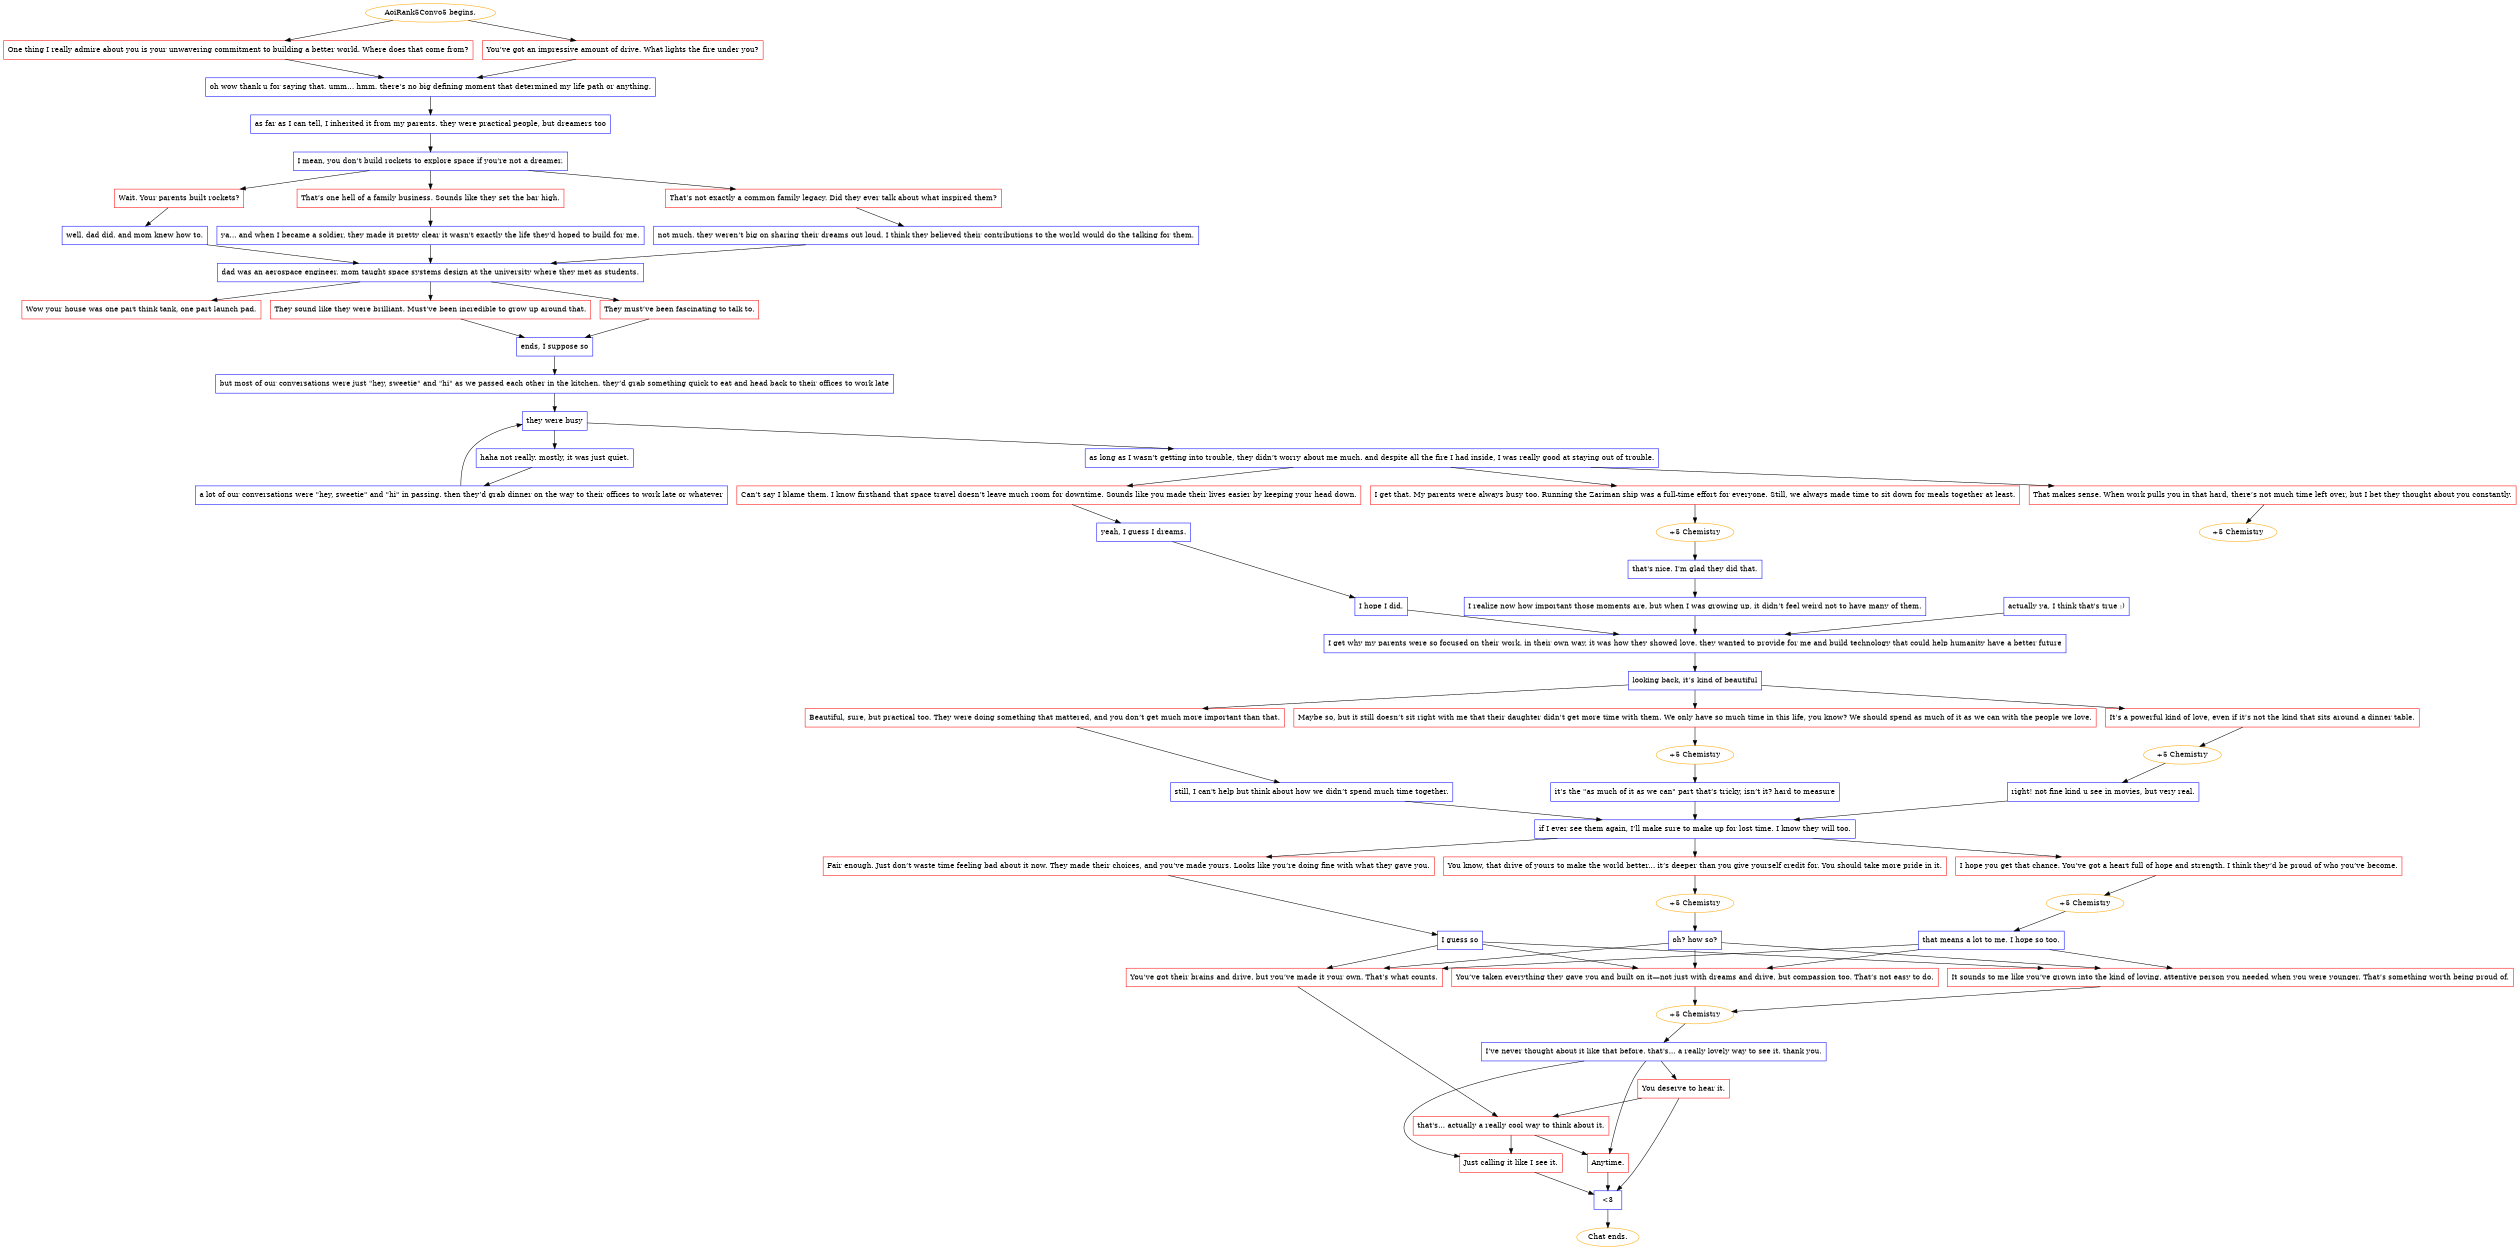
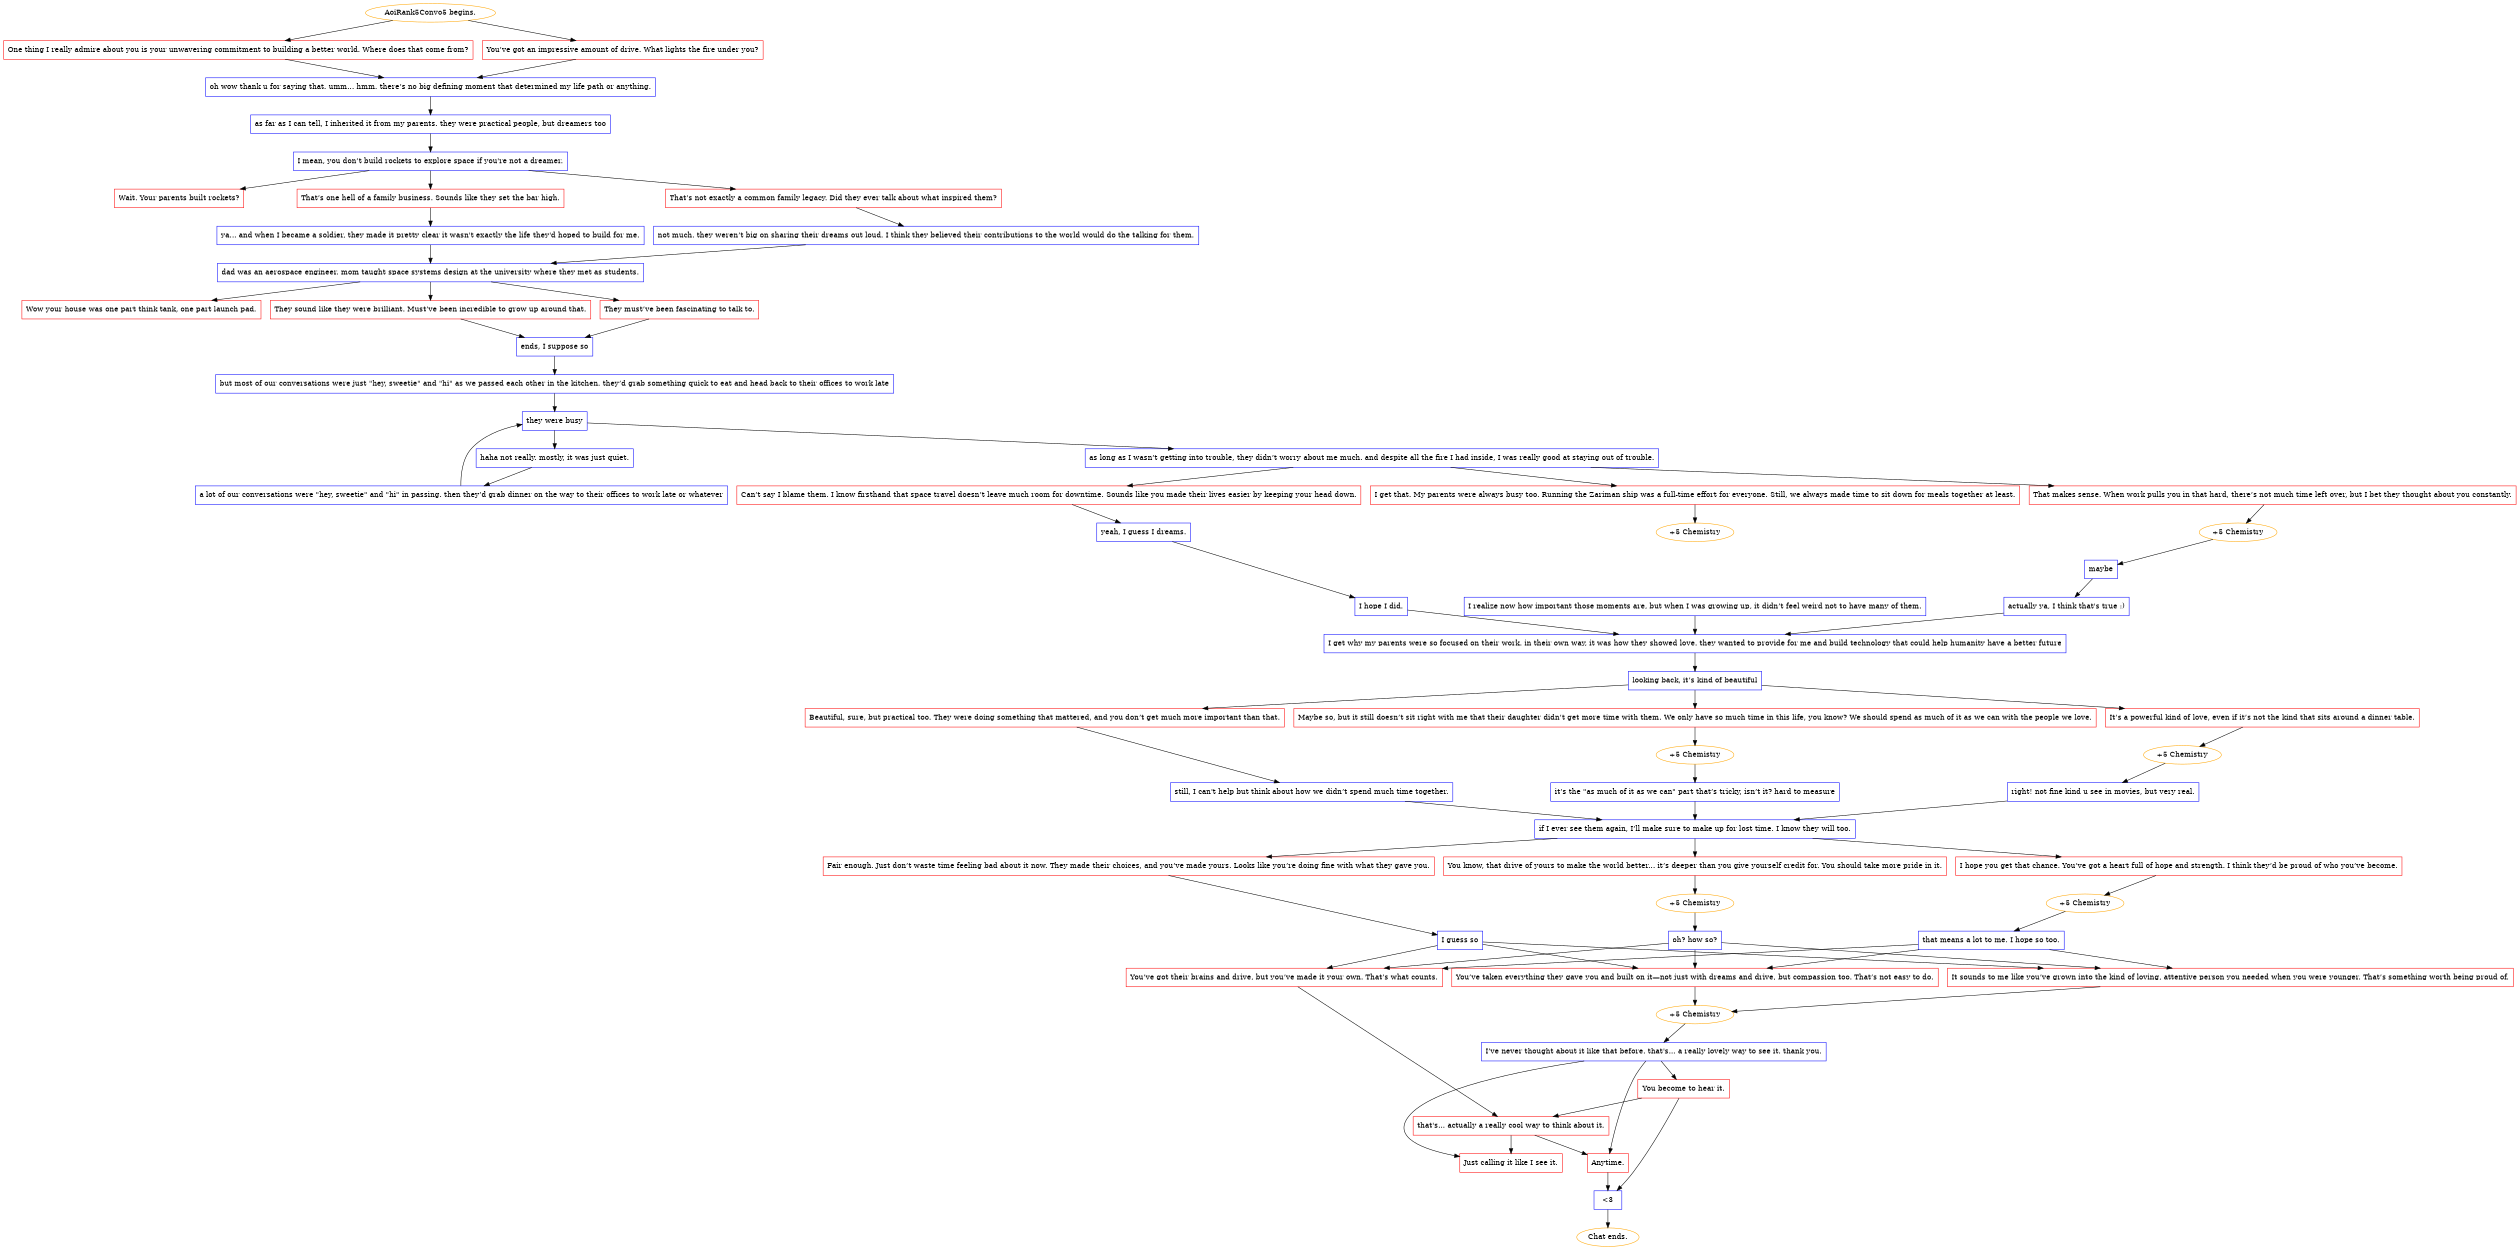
node "well, dad did. and mom knew how to.": removed
node "that's nice. I’m glad they did that.": removed
node "maybe": added
node "You deserve to hear it.": label "You deserve to hear it." -> "You become to hear it."
edge "Just calling it like I see it." -> "<3": removed
